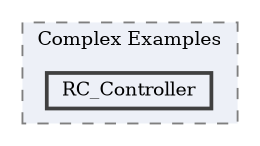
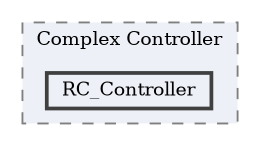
cluster "Complex Examples": label "Complex Examples" -> "Complex Controller"
